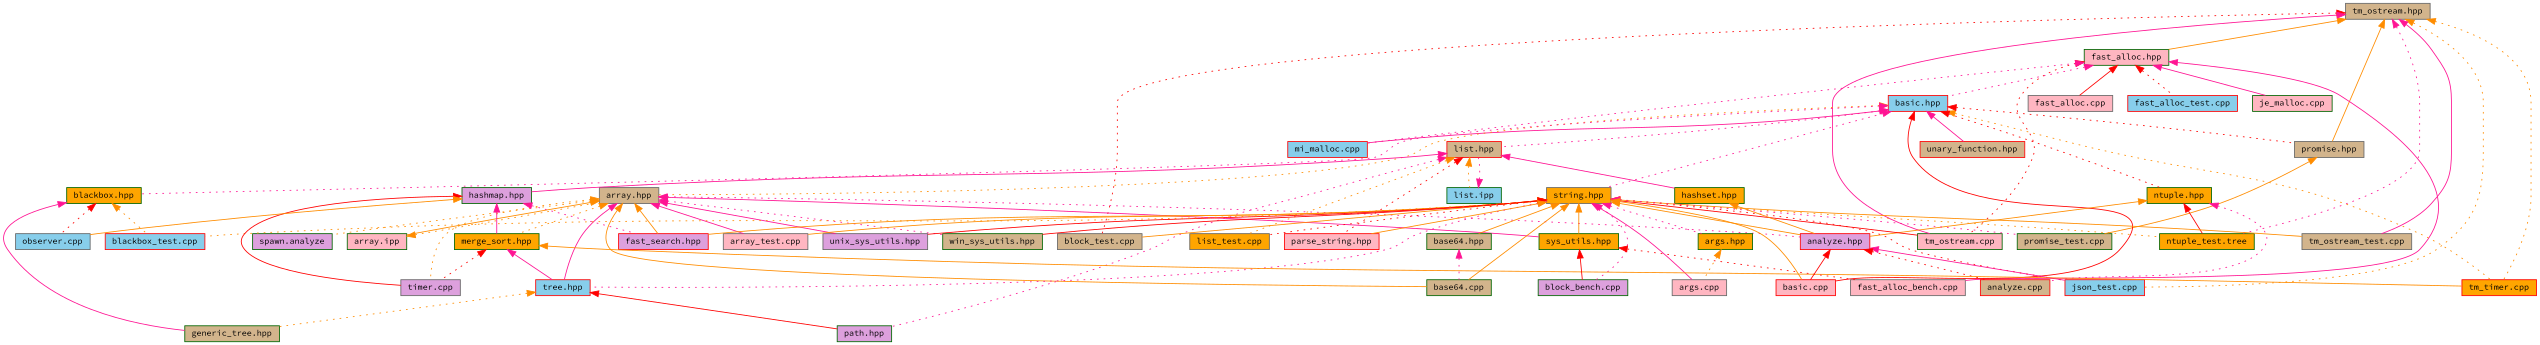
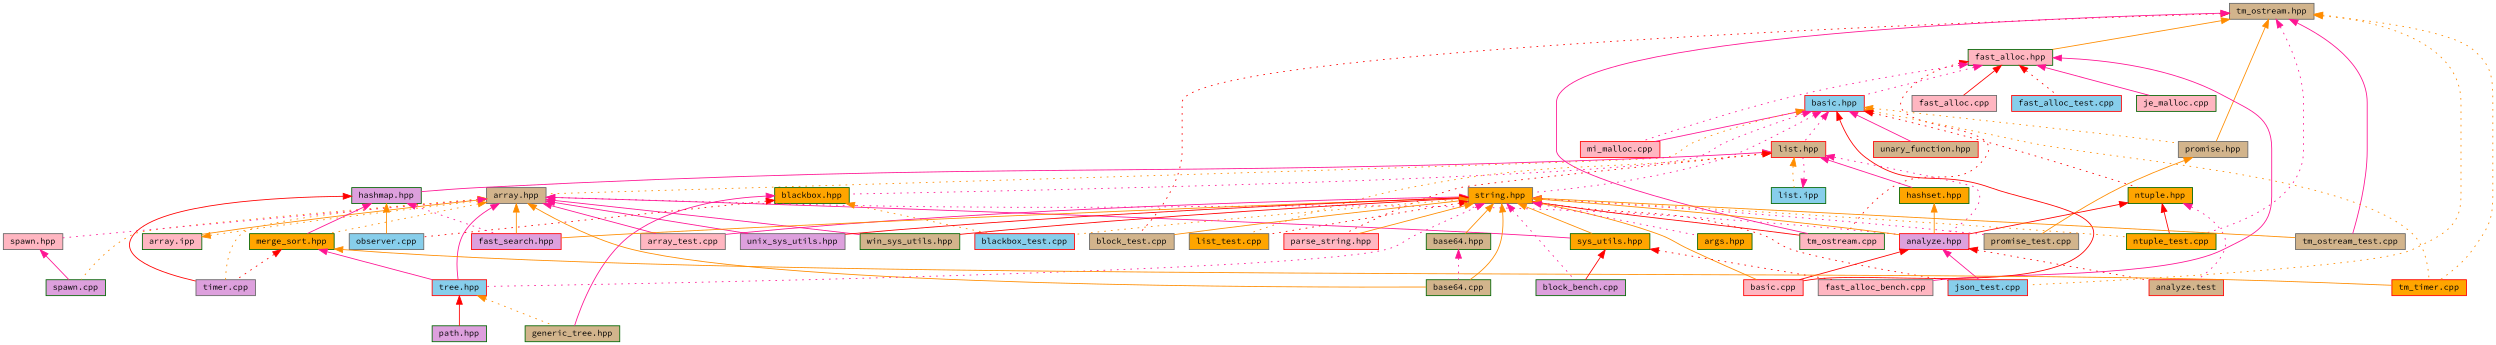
edge "promise.hpp" -> "basic.hpp": color red -> darkorange
node "mi_malloc.cpp": fillcolor skyblue -> lightpink
edge "win_sys_utils.hpp" -> "array.hpp": style dotted -> solid
edge "array_test.cpp" -> "string.hpp": color darkorange -> deeppink
edge "analyze.hpp" -> "ntuple.hpp": color darkorange -> red
node "spawn.hpp": added
node "spawn.analyze": label "spawn.analyze" -> "spawn.cpp"
edge "path.hpp" -> "list.hpp": now "analyze.hpp" -> "list.hpp"
node "promise_test.cpp": color darkgreen -> gray40
node "ntuple_test.tree": label "ntuple_test.tree" -> "ntuple_test.cpp"
node "args.cpp": removed
node "analyze.cpp": label "analyze.cpp" -> "analyze.test"
